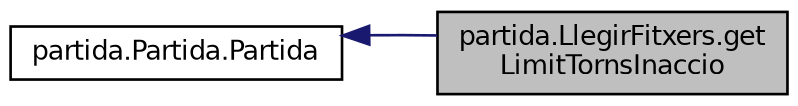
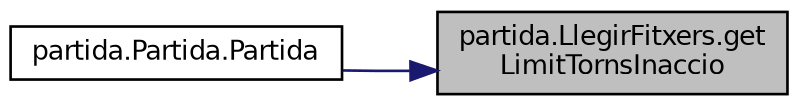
edge "partida.LlegirFitxers.get LimitTornsInaccio" -> "partida.Partida.Partida": reversed
